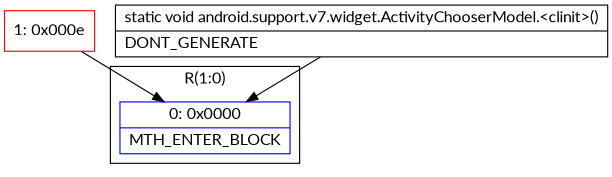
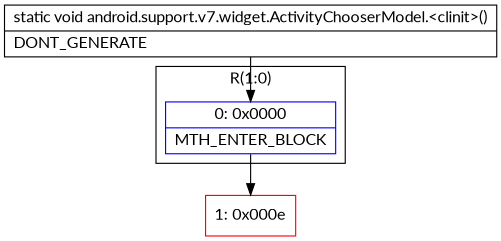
edge "1: 0x000e" -> "0: 0x0000": reversed
